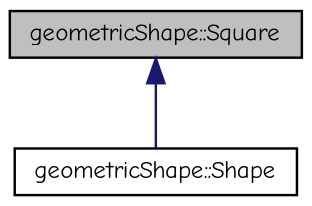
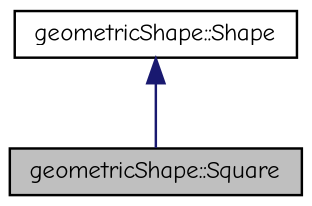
edge "geometricShape::Shape" -> "geometricShape::Square": reversed
